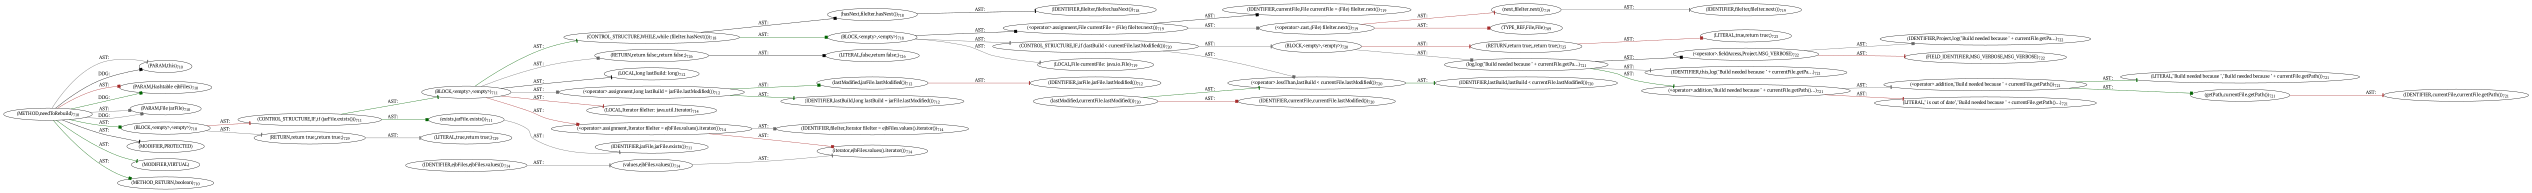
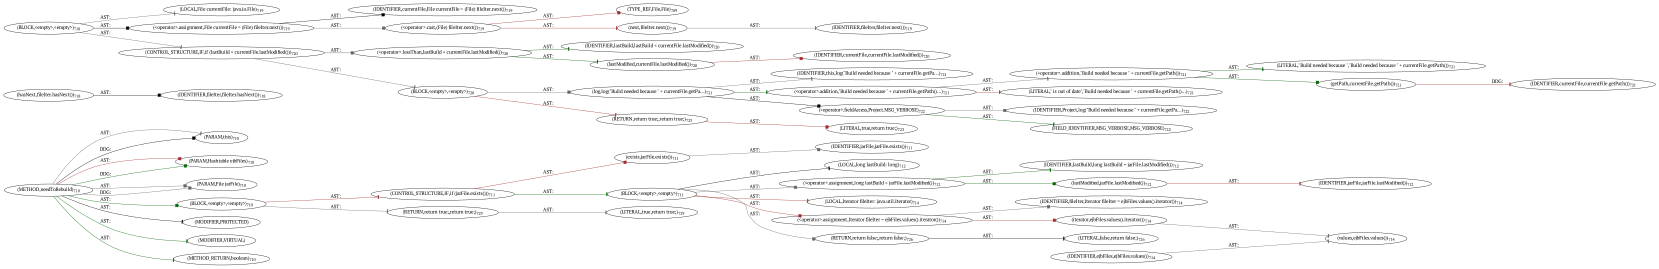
edge "(hasNext,fileIter.hasNext())" -> "(IDENTIFIER,fileIter,fileIter.hasNext())": arrowhead tee -> box
node "(CONTROL_STRUCTURE,WHILE,while (fileIter.hasNext()))": removed
edge "(RETURN,return false;,return false;)" -> "(LITERAL,false,return false;)": arrowhead box -> tee
edge "(<operator>.fieldAccess,Project.MSG_VERBOSE)" -> "(FIELD_IDENTIFIER,MSG_VERBOSE,MSG_VERBOSE)": color brown -> darkgreen
edge "(lastModified,currentFile.lastModified())" -> "(<operator>.lessThan,lastBuild < currentFile.lastModified())": reversed
edge "(getPath,currentFile.getPath())" -> "(IDENTIFIER,currentFile,currentFile.getPath())": label "AST: " -> "DDG: "
edge "(CONTROL_STRUCTURE,IF,if (jarFile.exists()))" -> "(exists,jarFile.exists())": color darkgreen -> brown
edge "(exists,jarFile.exists())" -> "(IDENTIFIER,jarFile,jarFile.exists())": arrowhead tee -> box
edge "(METHOD,needToRebuild)" -> "(METHOD_RETURN,boolean)": arrowhead box -> tee
edge "(values,ejbFiles.values())" -> "(iterator,ejbFiles.values().iterator())": reversed
